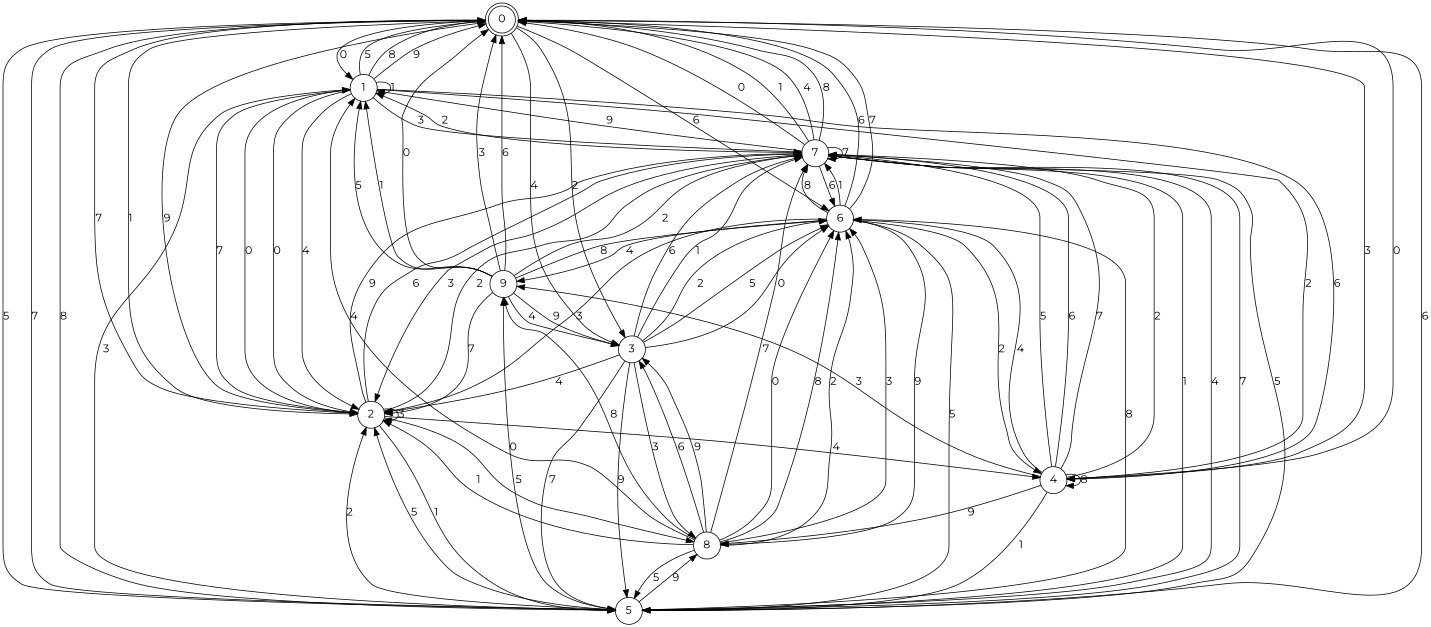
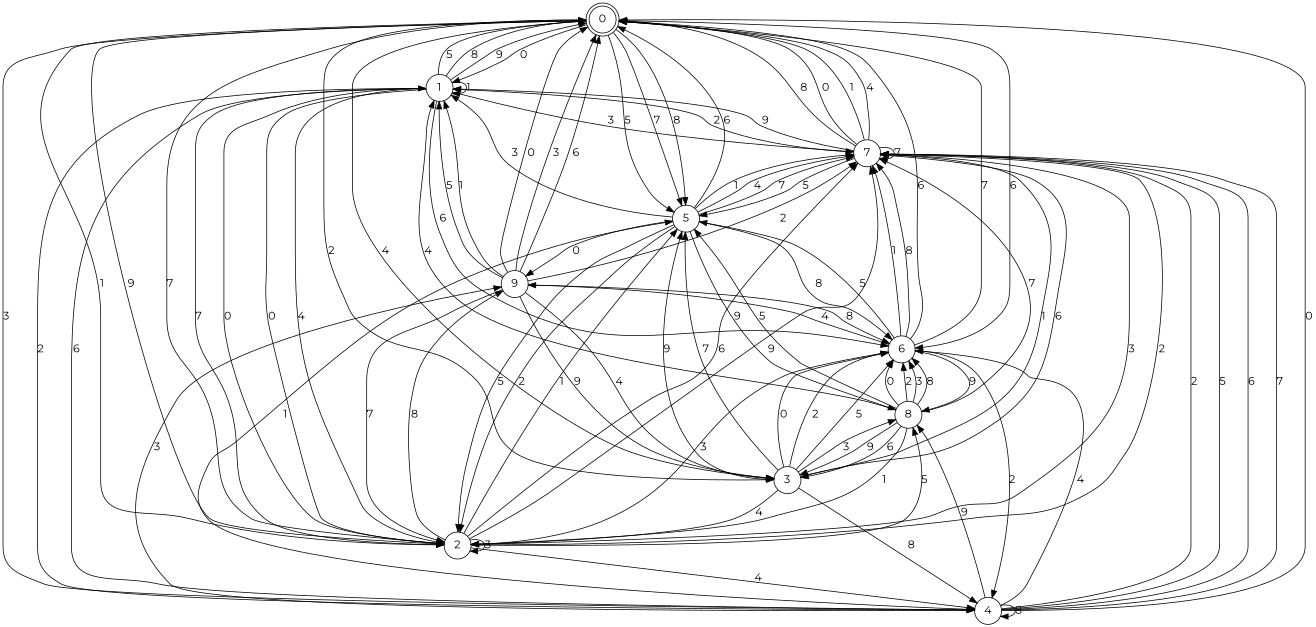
edge "7" -> "6": now "1" -> "6"
edge "8" -> "9": now "2" -> "9"
edge "3" -> "4": added, label "8"
